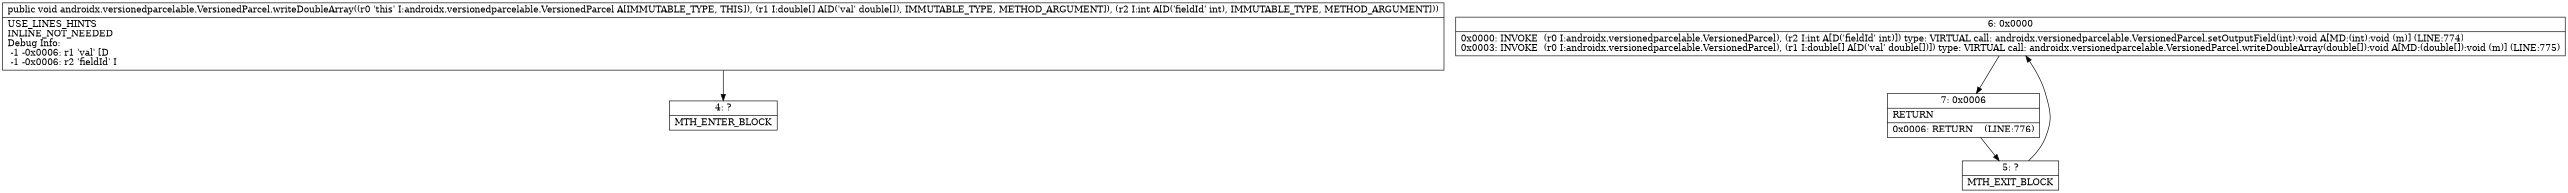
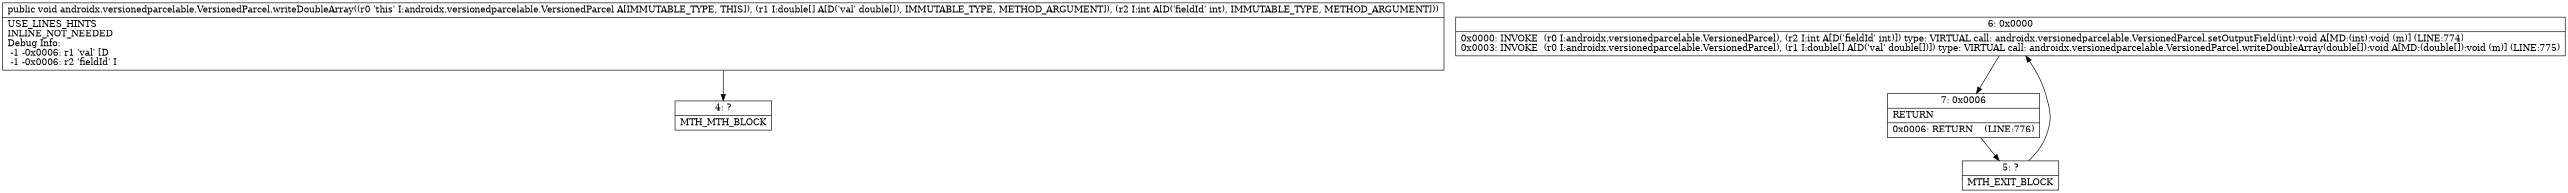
node "4: ?": text "MTH_ENTER_BLOCK" -> "MTH_MTH_BLOCK"
